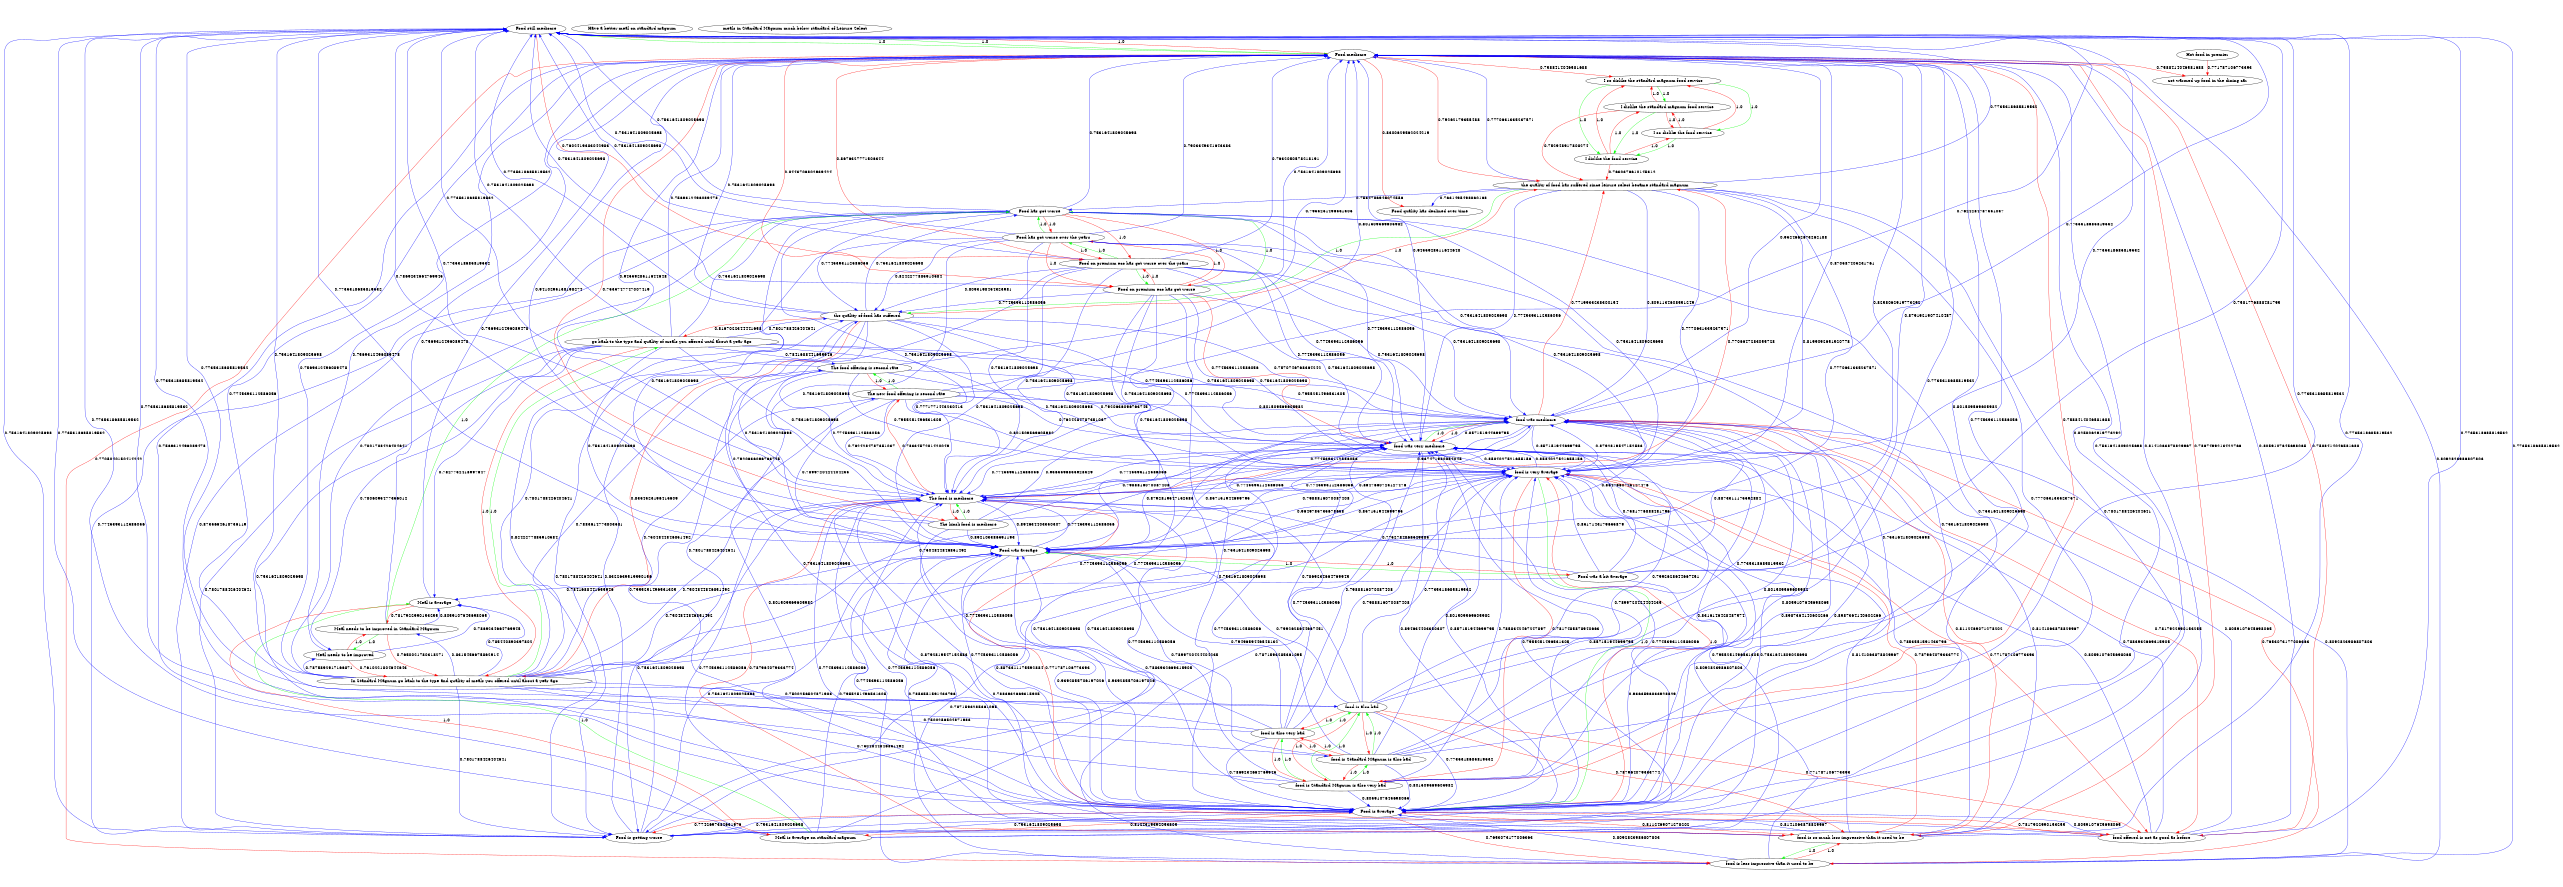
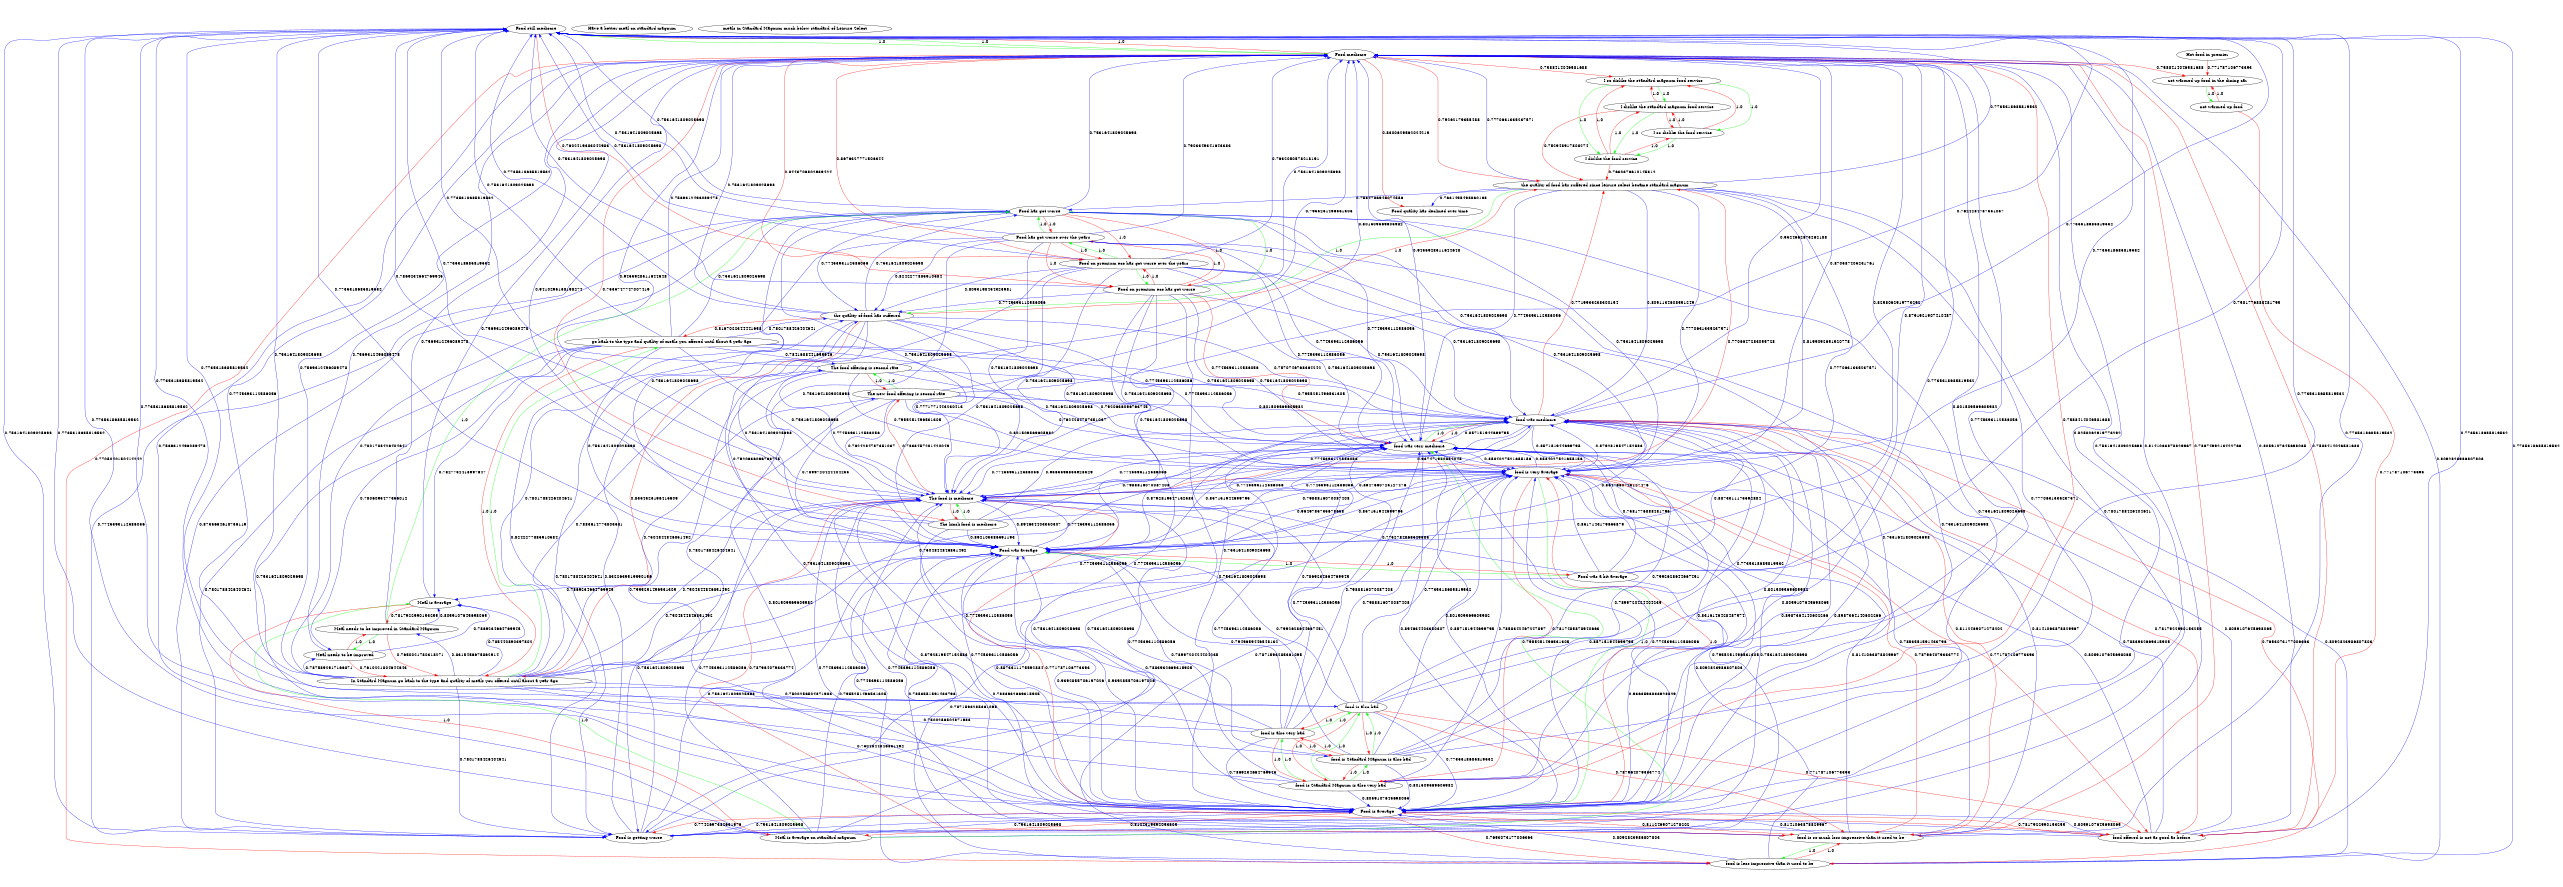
node "not warmed up food": added
edge "Food was a bit average" -> "Meal is average": label "0.7841688441655946" -> "0.7869234664769945"
edge "Meal is average on standard magnum" -> "food was very mediocre": color blue -> green
